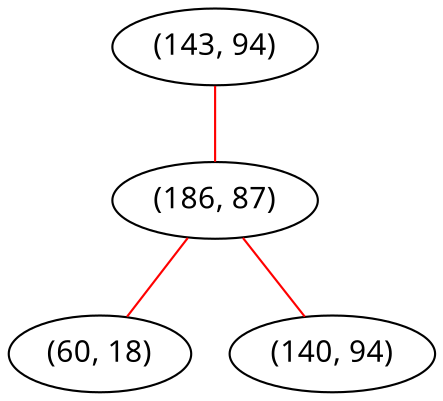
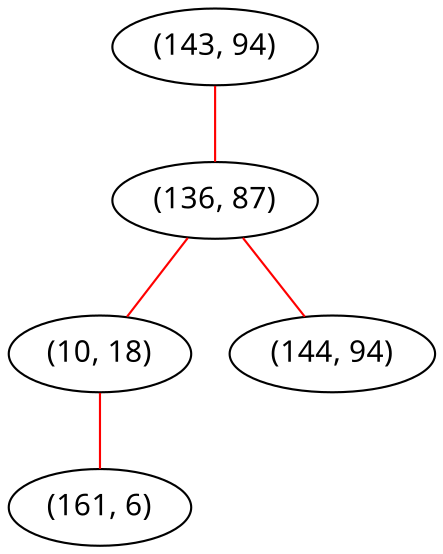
node "(186, 87)": label "(186, 87)" -> "(136, 87)"
node "(60, 18)": label "(60, 18)" -> "(10, 18)"
node "(140, 94)": label "(140, 94)" -> "(144, 94)"
node "(161, 6)": added
